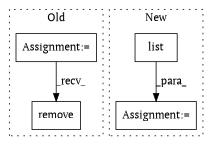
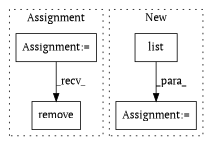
cluster "Old": label "Old" -> "Assignment"
